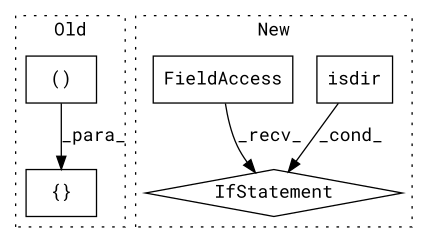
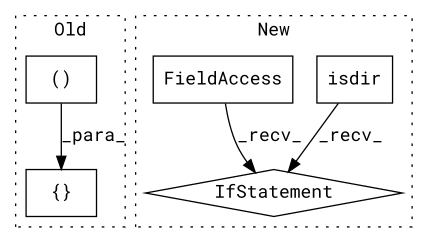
edge "isdir" -> "IfStatement": label "_cond_" -> "_recv_"
